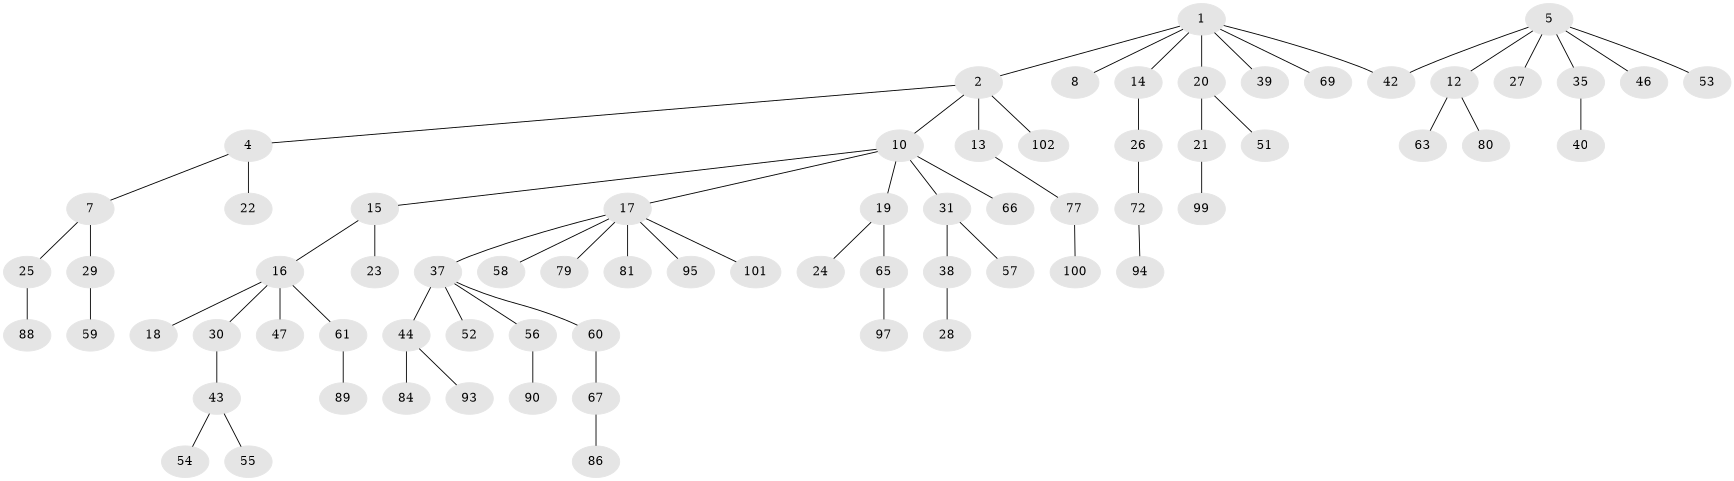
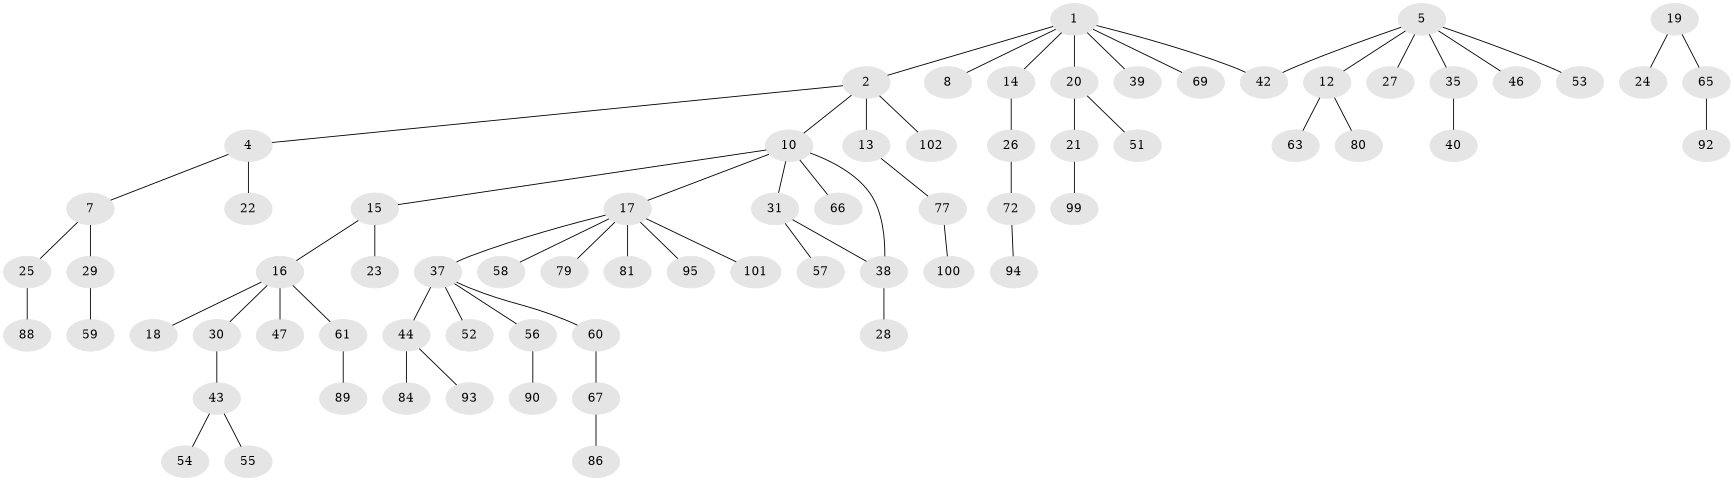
edge "10" -- "19": now "10" -- "38"
node "97": label "97" -> "92"
